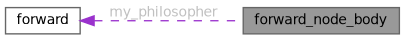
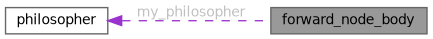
node "forward": label "forward" -> "philosopher"
